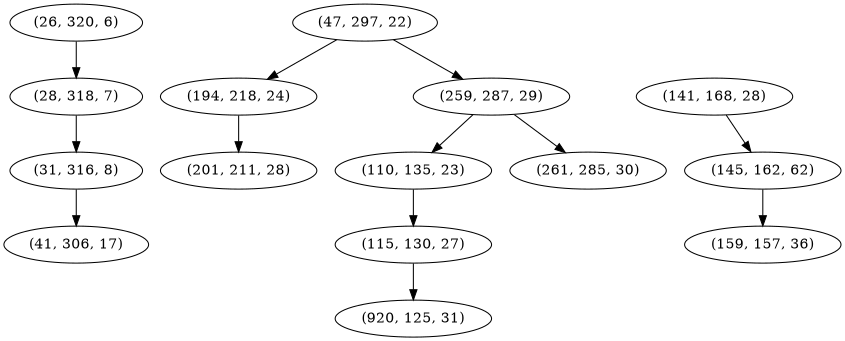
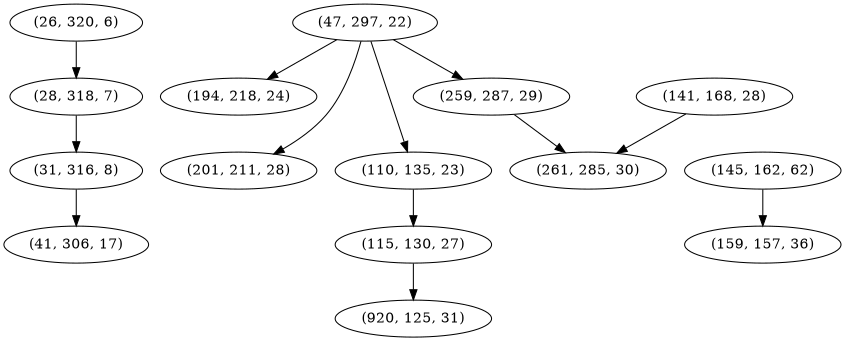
edge "(194, 218, 24)" -> "(201, 211, 28)": now "(47, 297, 22)" -> "(201, 211, 28)"
edge "(141, 168, 28)" -> "(145, 162, 62)": now "(141, 168, 28)" -> "(261, 285, 30)"
edge "(259, 287, 29)" -> "(110, 135, 23)": now "(47, 297, 22)" -> "(110, 135, 23)"
